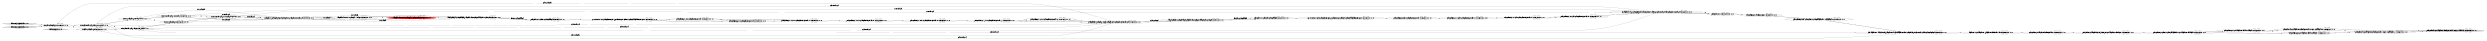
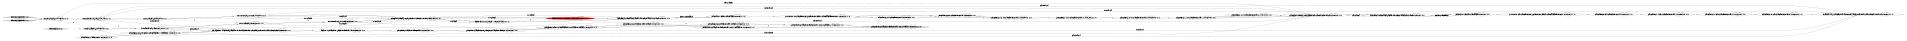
node "Assert.assertNotNull(rule)@@@27@@@['1', '1', '1']": removed
